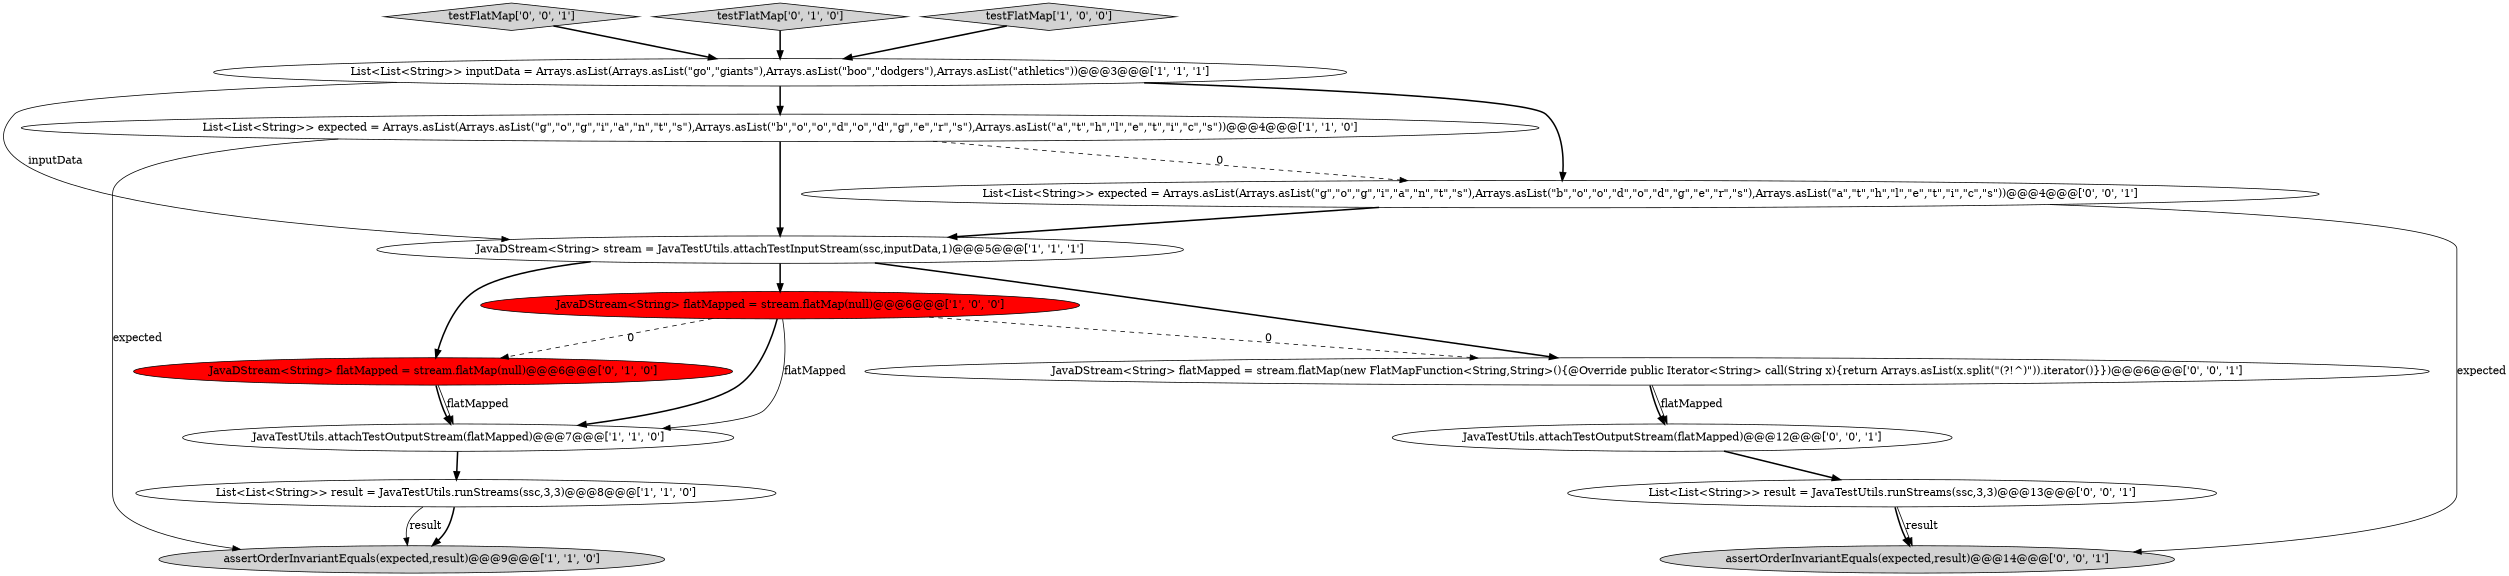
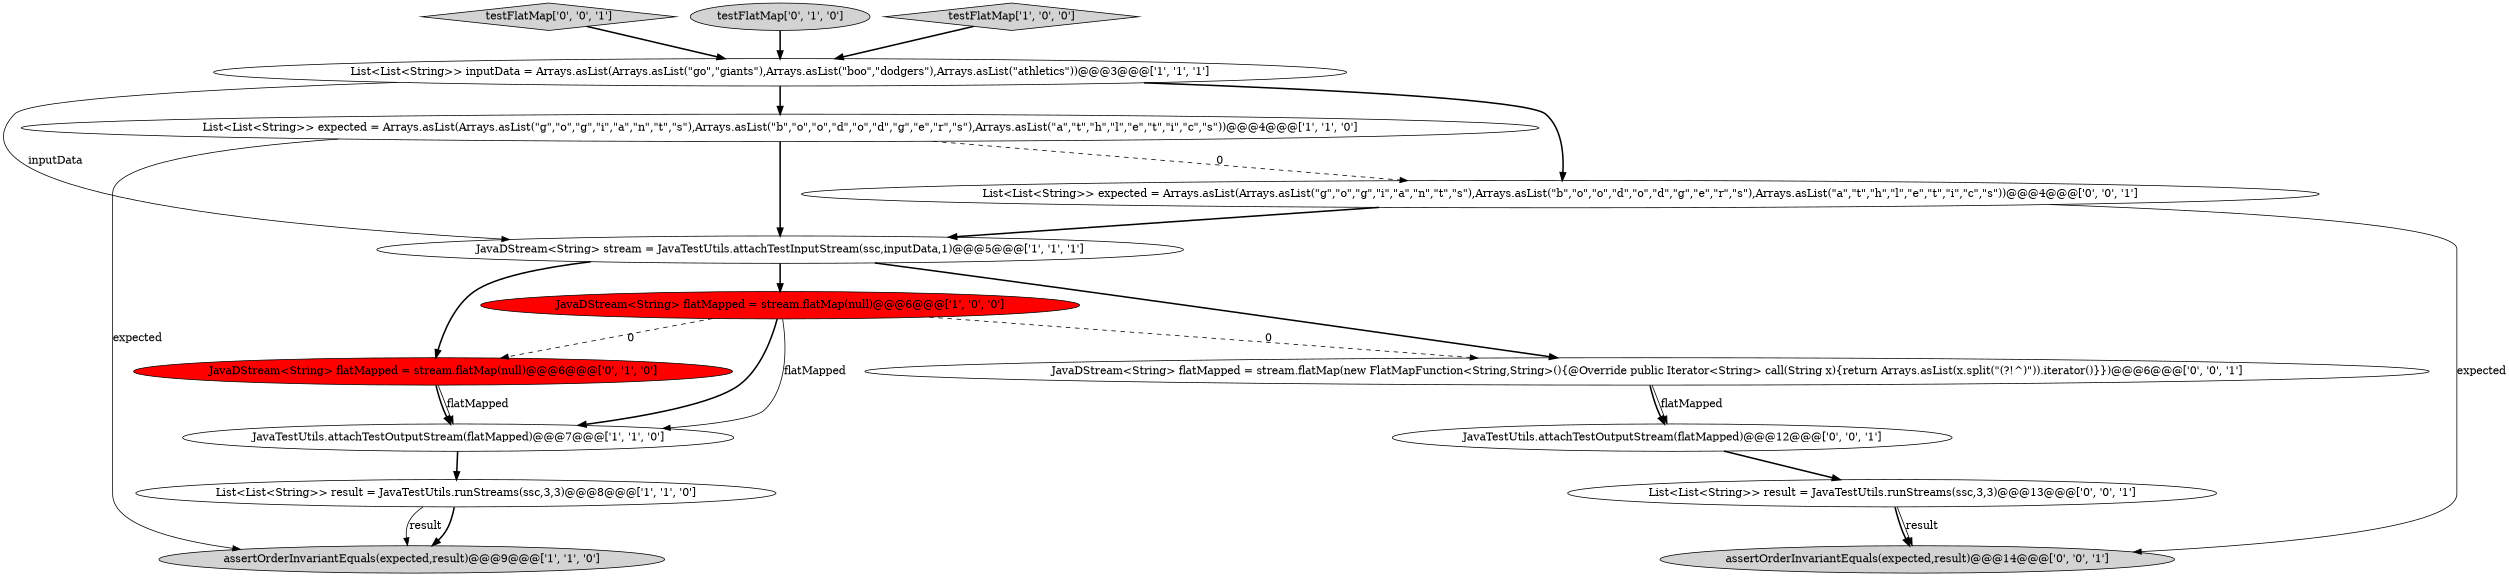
node "testFlatMap['0', '1', '0']": shape diamond -> ellipse
